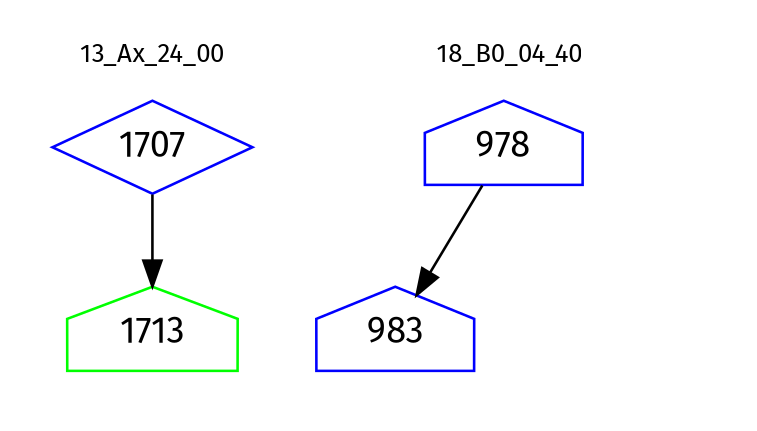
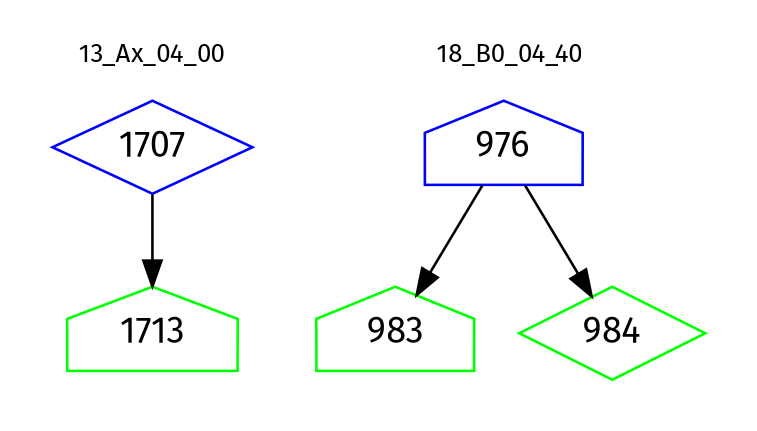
cluster "13_Ax_24_00": label "13_Ax_24_00" -> "13_Ax_04_00"
node "978": label "978" -> "976"
node "983": color blue -> green
node "984": added
